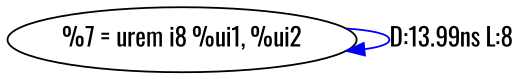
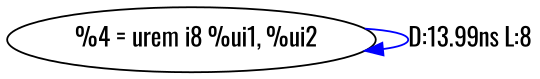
node "%7 = urem i8 %ui1, %ui2": label "%7 = urem i8 %ui1, %ui2" -> "%4 = urem i8 %ui1, %ui2"
